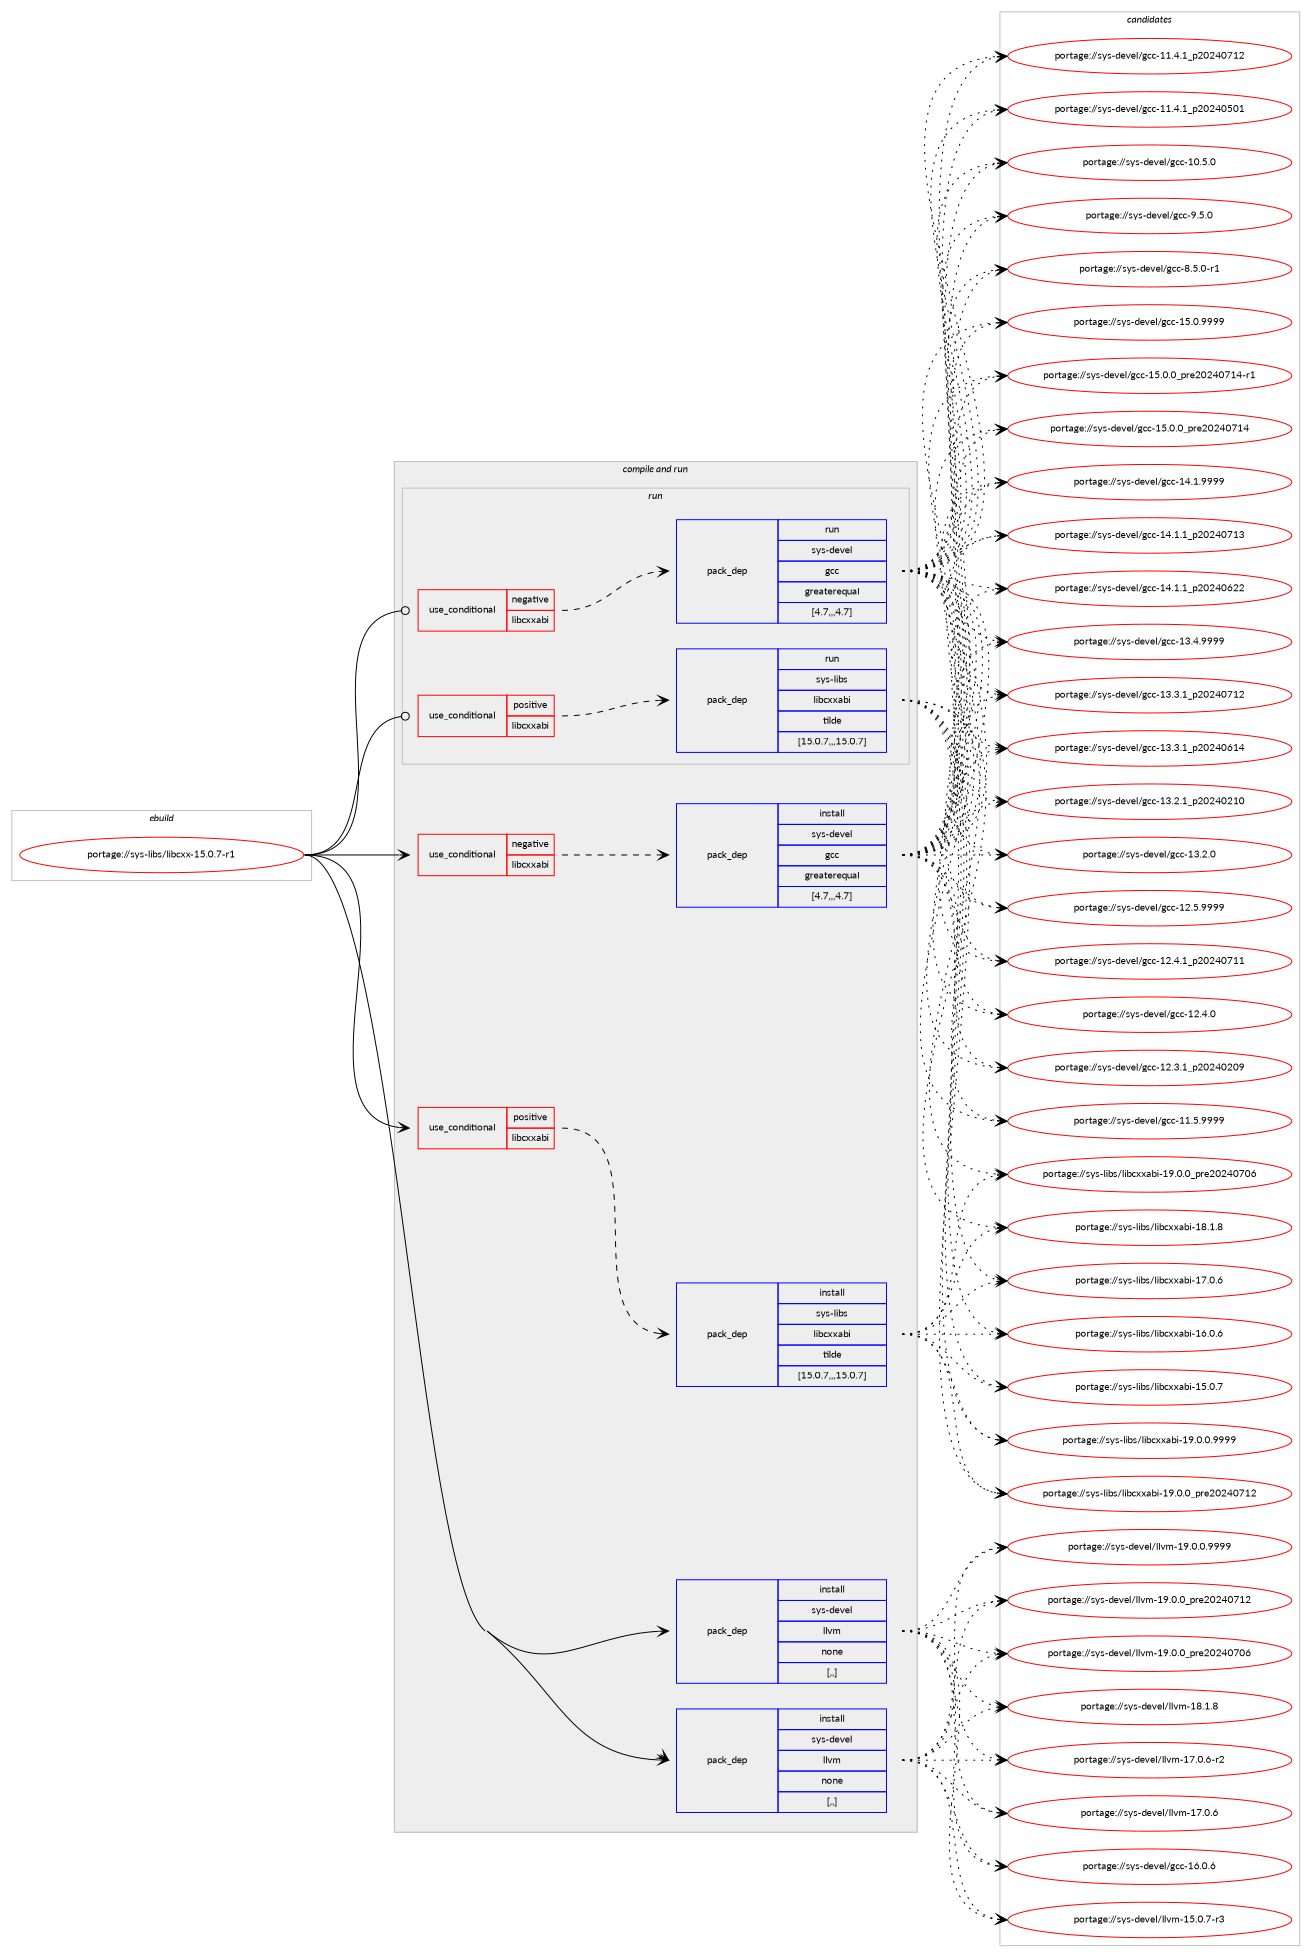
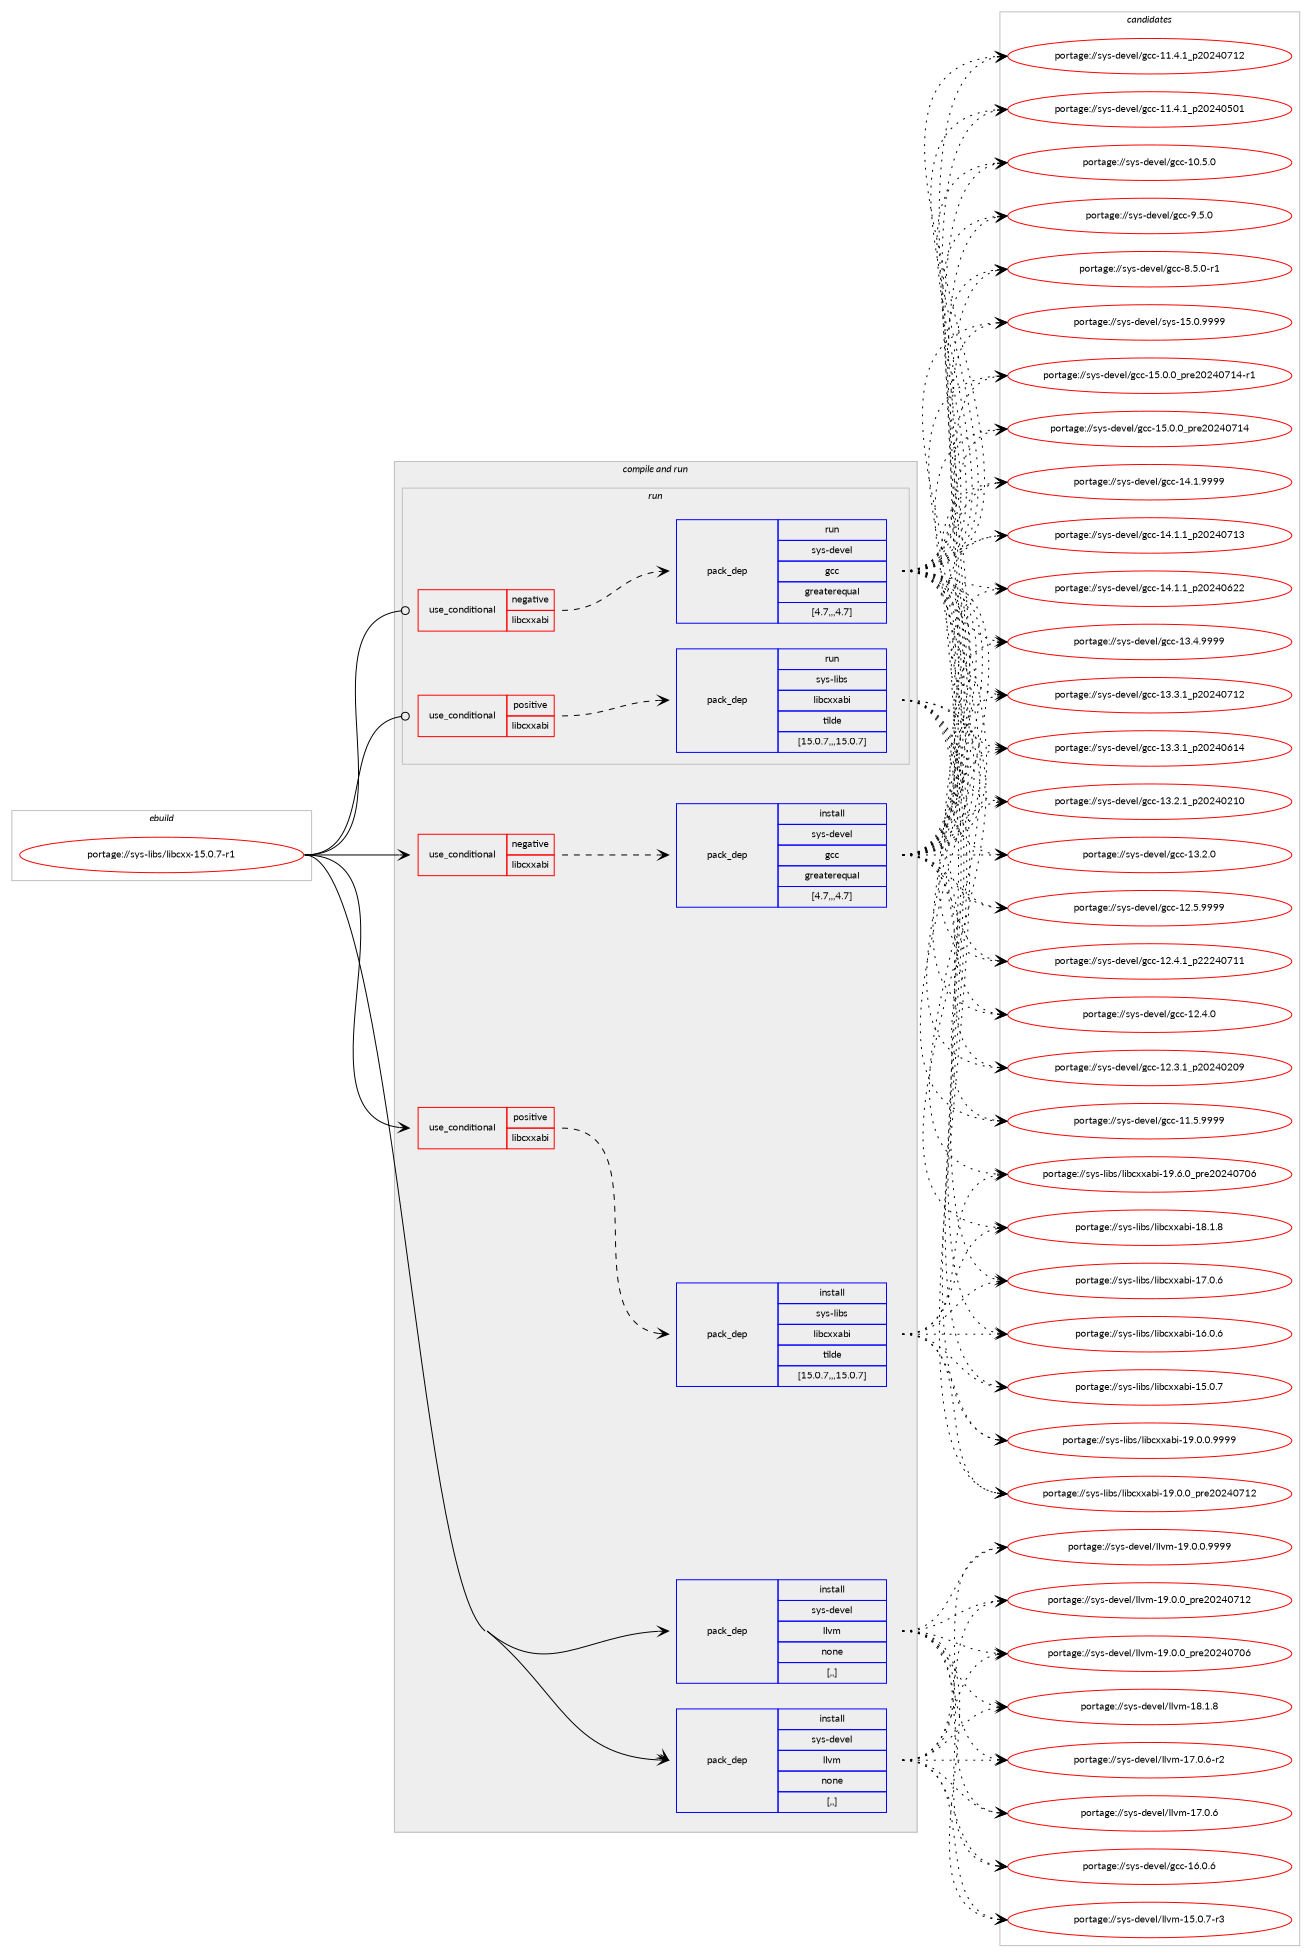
node "portage://sys-devel/gcc-15.0.9999": label "portage://sys-devel/gcc-15.0.9999" -> "portage://sys-devel/sys-15.0.9999"
node "portage://sys-devel/gcc-12.4.1_p20240711": label "portage://sys-devel/gcc-12.4.1_p20240711" -> "portage://sys-devel/gcc-12.4.1_p22240711"
node "portage://sys-libs/libcxxabi-19.0.0_pre20240706": label "portage://sys-libs/libcxxabi-19.0.0_pre20240706" -> "portage://sys-libs/libcxxabi-19.6.0_pre20240706"
